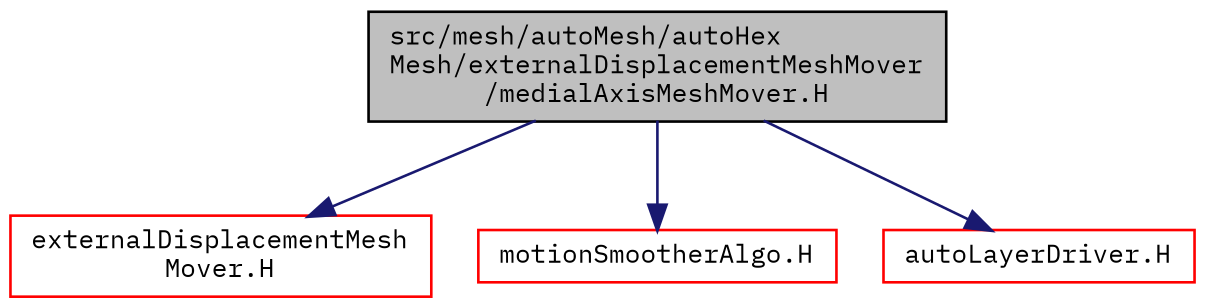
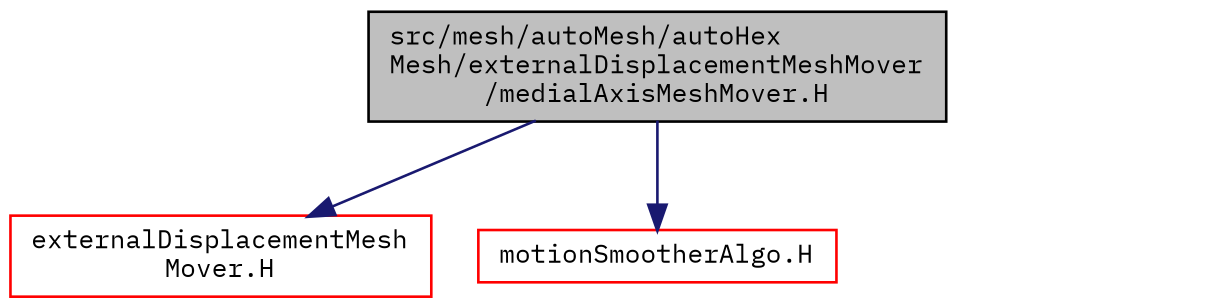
node "autoLayerDriver.H": removed
